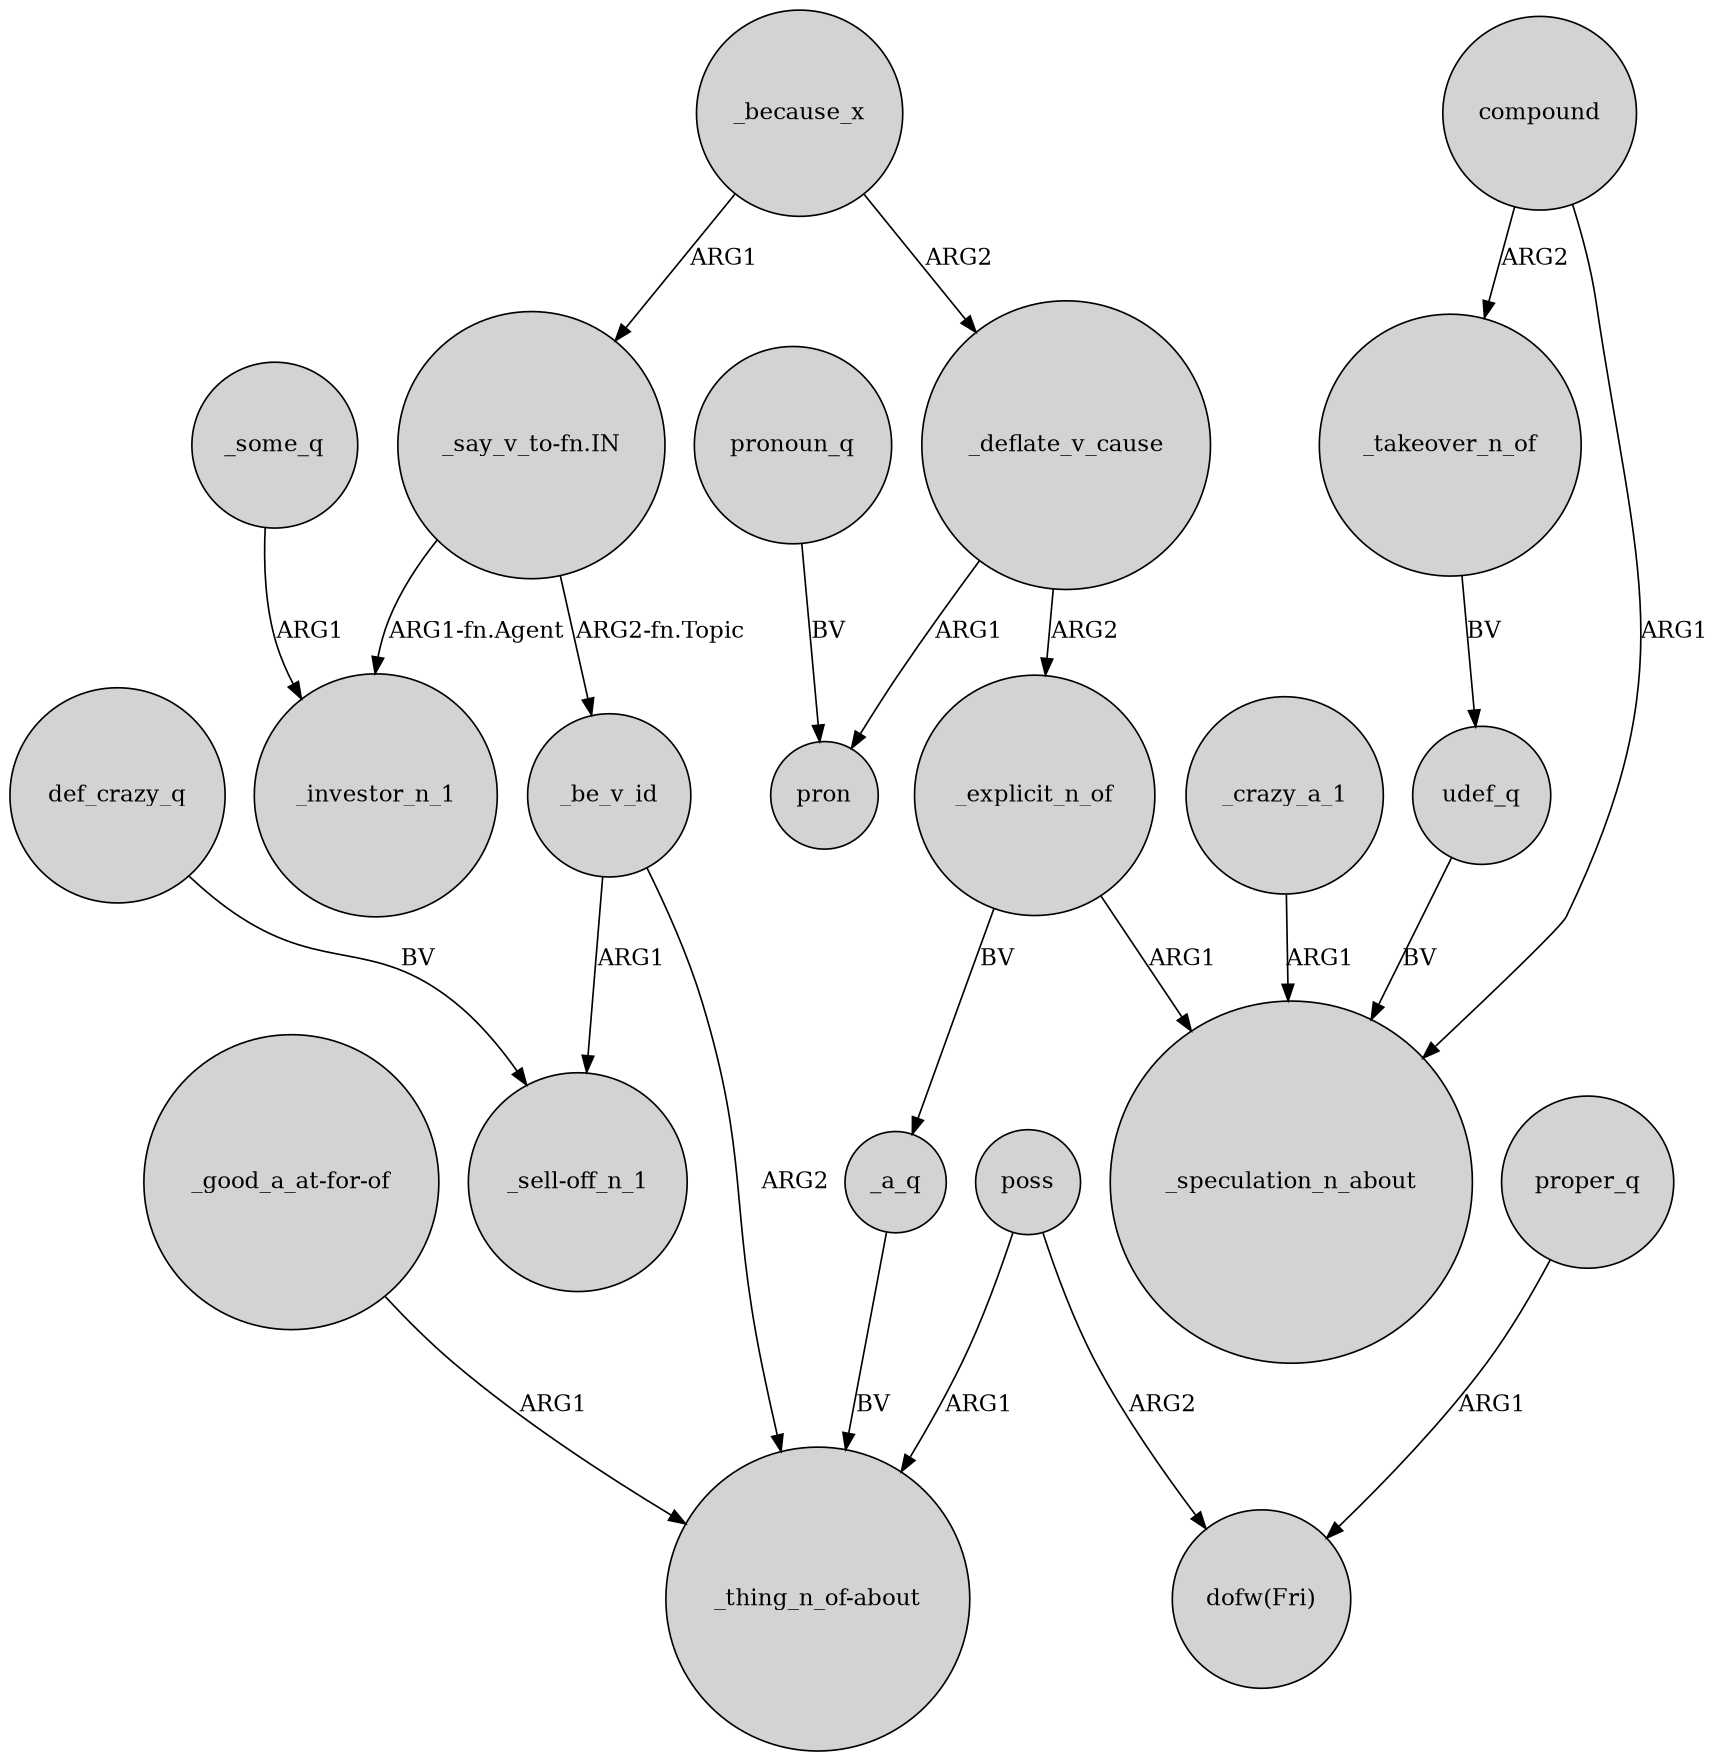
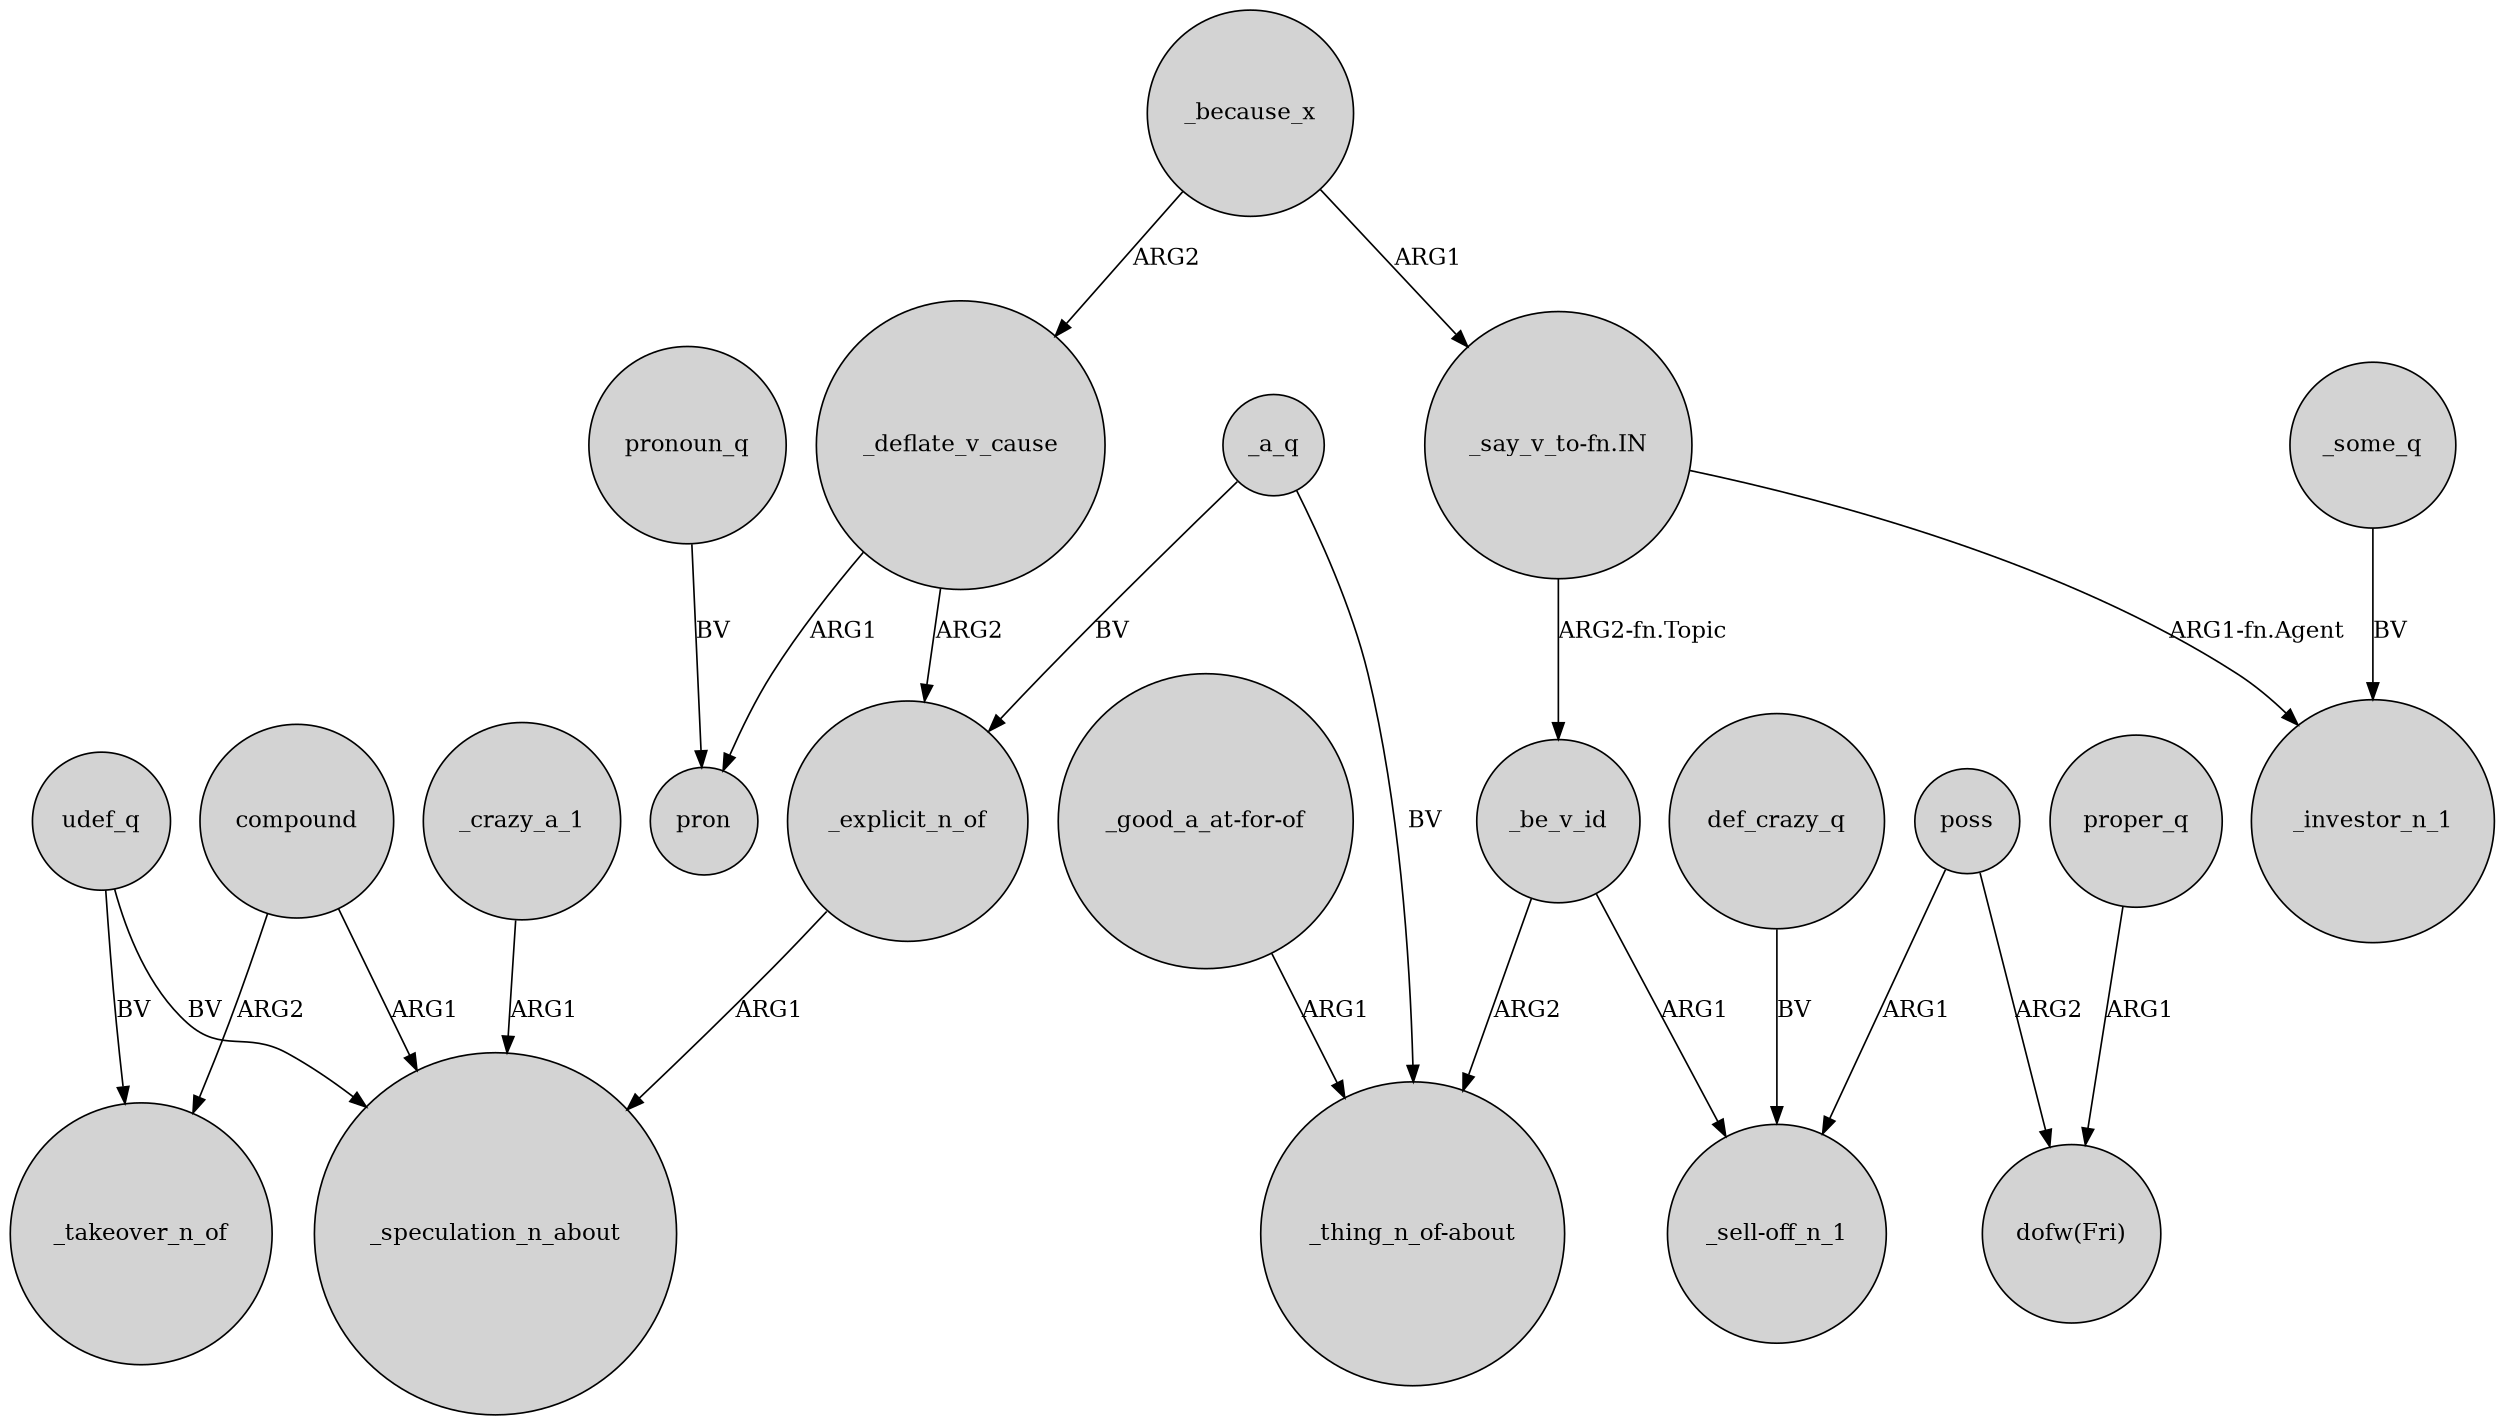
edge "_some_q" -> "_investor_n_1": label "ARG1" -> "BV"
edge "_takeover_n_of" -> "udef_q": reversed
edge "_explicit_n_of" -> "_a_q": reversed
edge "poss" -> "_thing_n_of-about": now "poss" -> "_sell-off_n_1"
